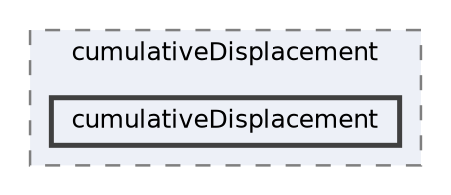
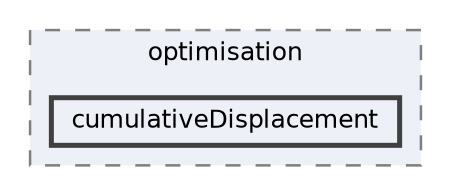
cluster "cumulativeDisplacement": label "cumulativeDisplacement" -> "optimisation"
